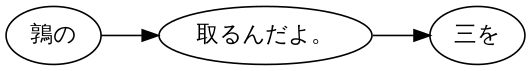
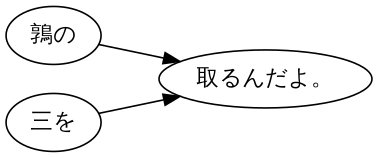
edge "取るんだよ。" -> "三を": reversed
